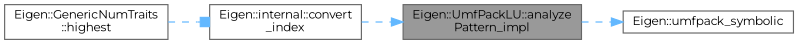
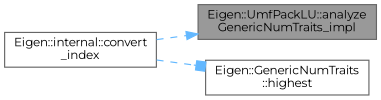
edge "Eigen::GenericNumTraits ::highest" -> "Eigen::internal::convert _index": reversed
node "Eigen::UmfPackLU::analyze Pattern_impl": label "Eigen::UmfPackLU::analyze Pattern_impl" -> "Eigen::UmfPackLU::analyze GenericNumTraits_impl"
node "Eigen::umfpack_symbolic": removed
